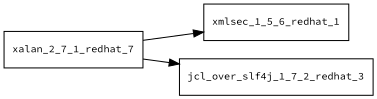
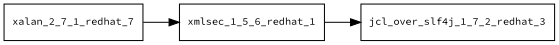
edge "xalan_2_7_1_redhat_7" -> "jcl_over_slf4j_1_7_2_redhat_3": now "xmlsec_1_5_6_redhat_1" -> "jcl_over_slf4j_1_7_2_redhat_3"
